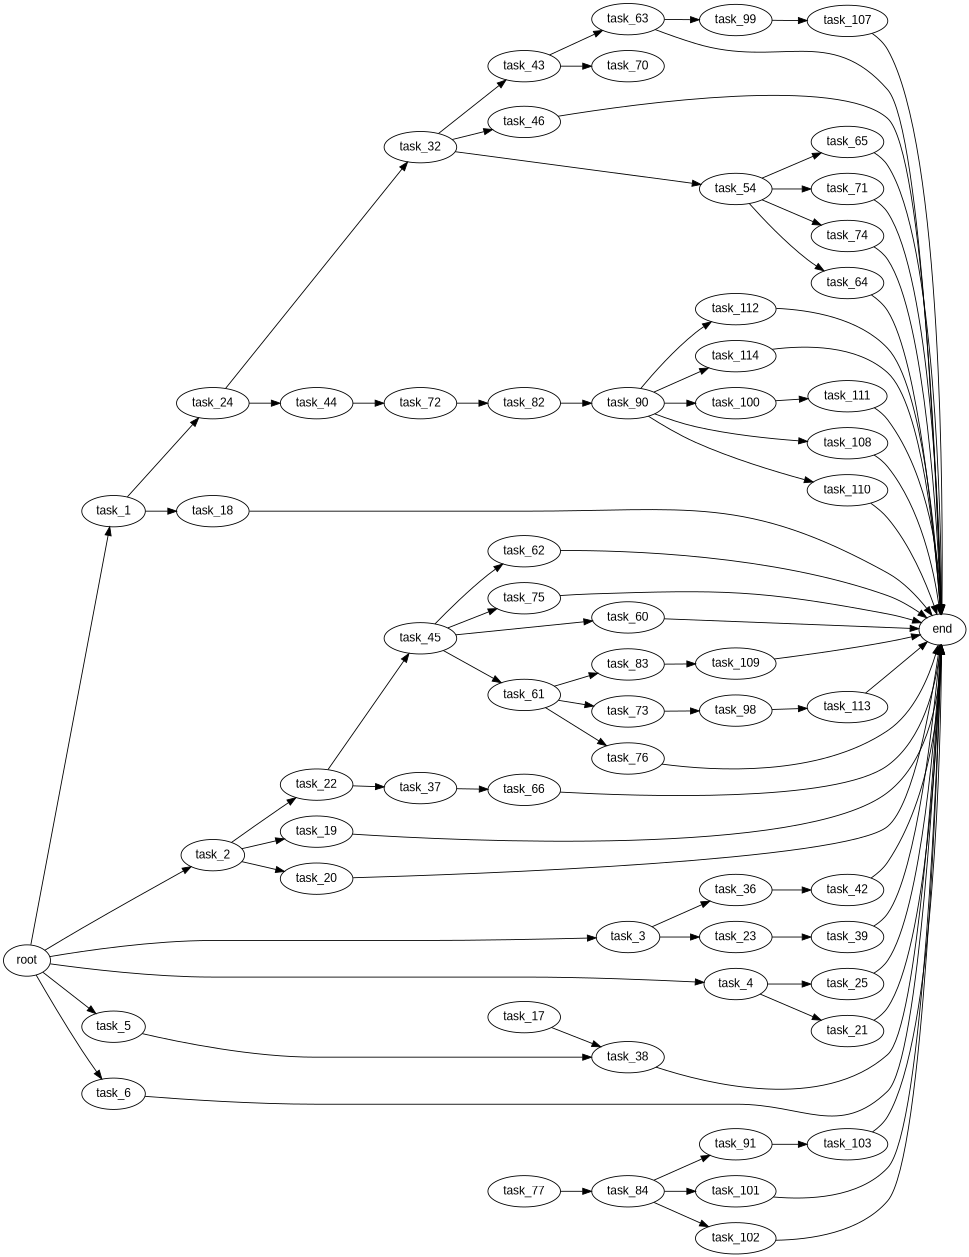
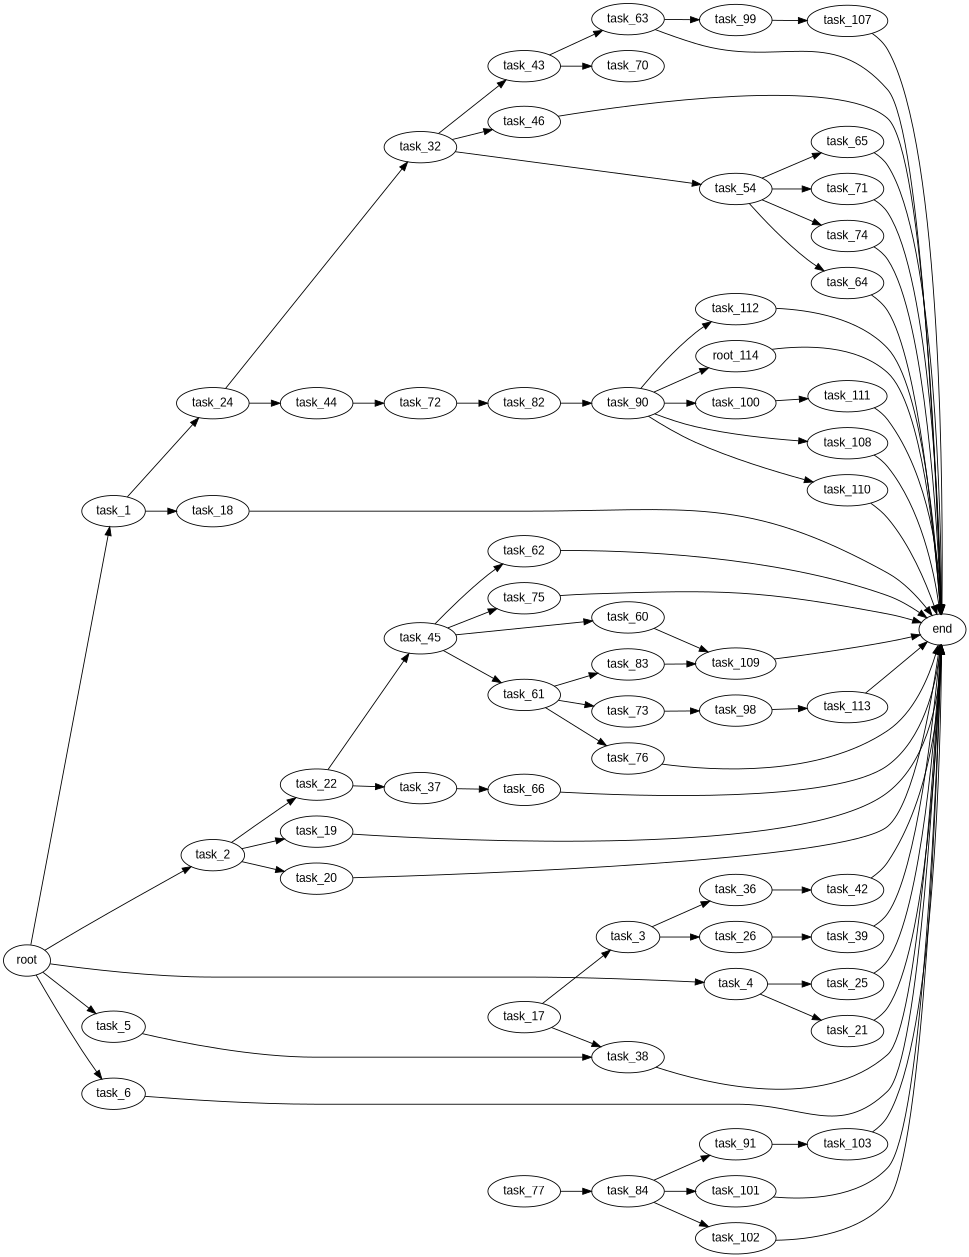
node "task_114": label "task_114" -> "root_114"
edge "task_60" -> "end": now "task_60" -> "task_109"
node "task_23": label "task_23" -> "task_26"
edge "root" -> "task_3": now "task_17" -> "task_3"
